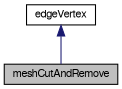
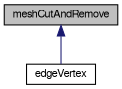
edge "meshCutAndRemove" -> "edgeVertex": reversed
